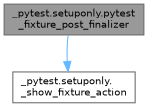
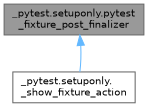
edge "_pytest.setuponly.pytest _fixture_post_finalizer" -> "_pytest.setuponly. _show_fixture_action": reversed
